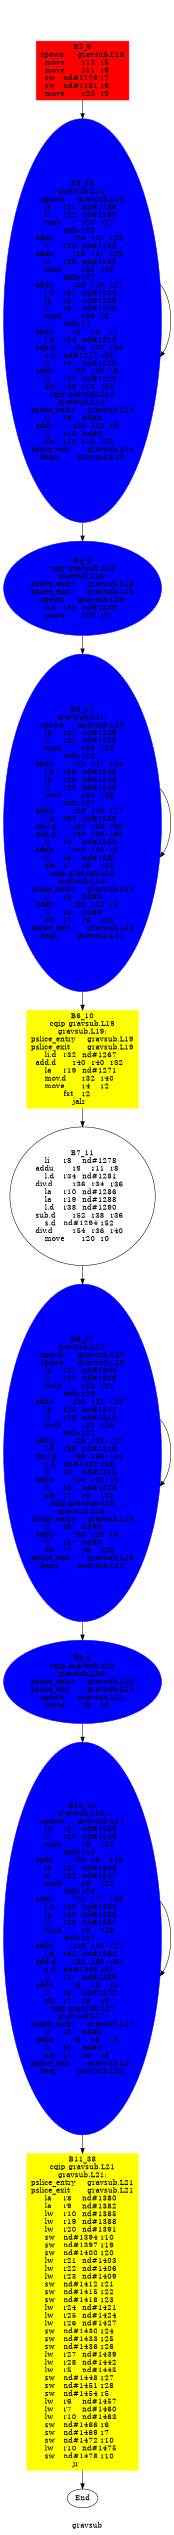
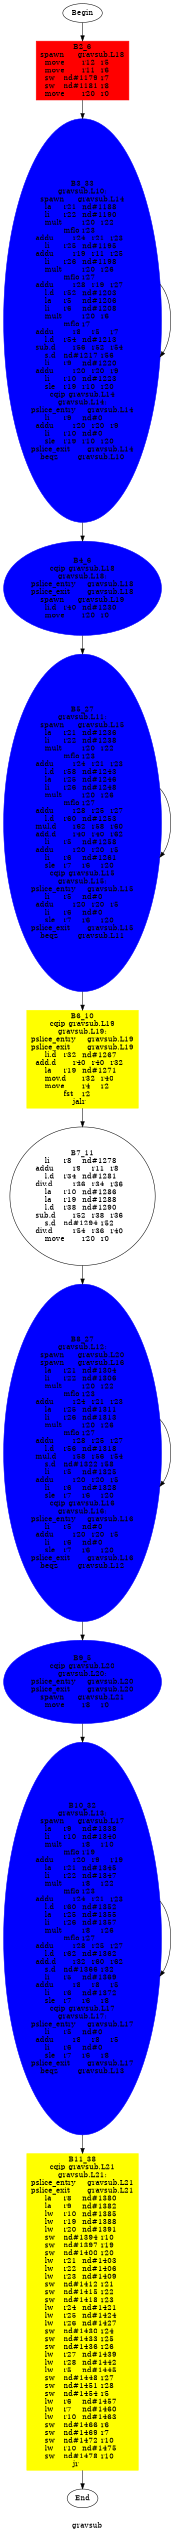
node "Begin": added
